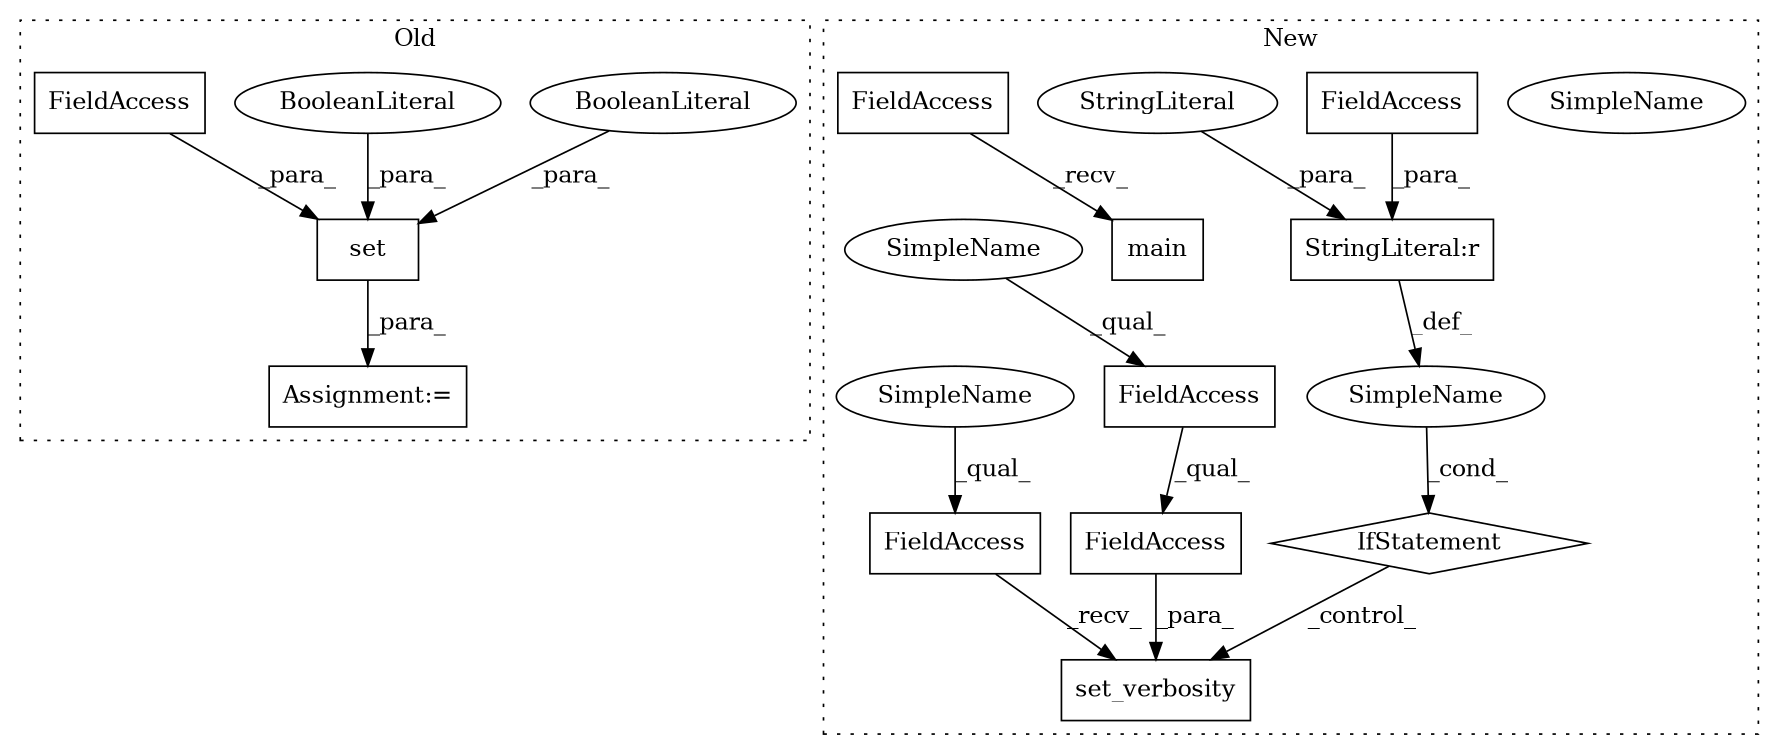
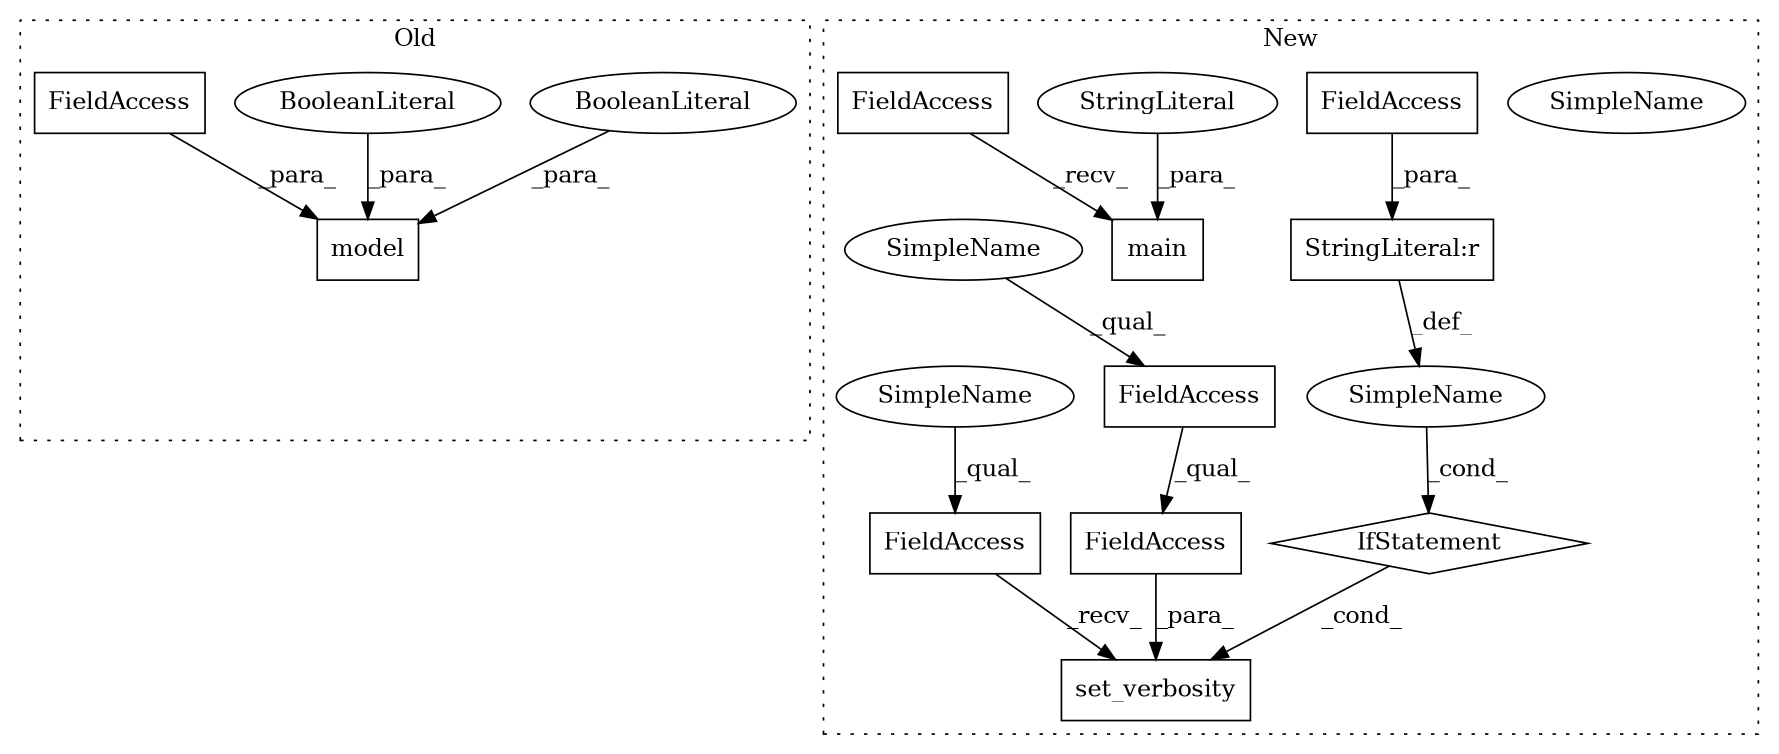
edge "StringLiteral" -> "StringLiteral:r": now "StringLiteral" -> "main"
node "set": label "set" -> "model"
node "Assignment:=": removed
edge "IfStatement" -> "set_verbosity": label "_control_" -> "_cond_"
